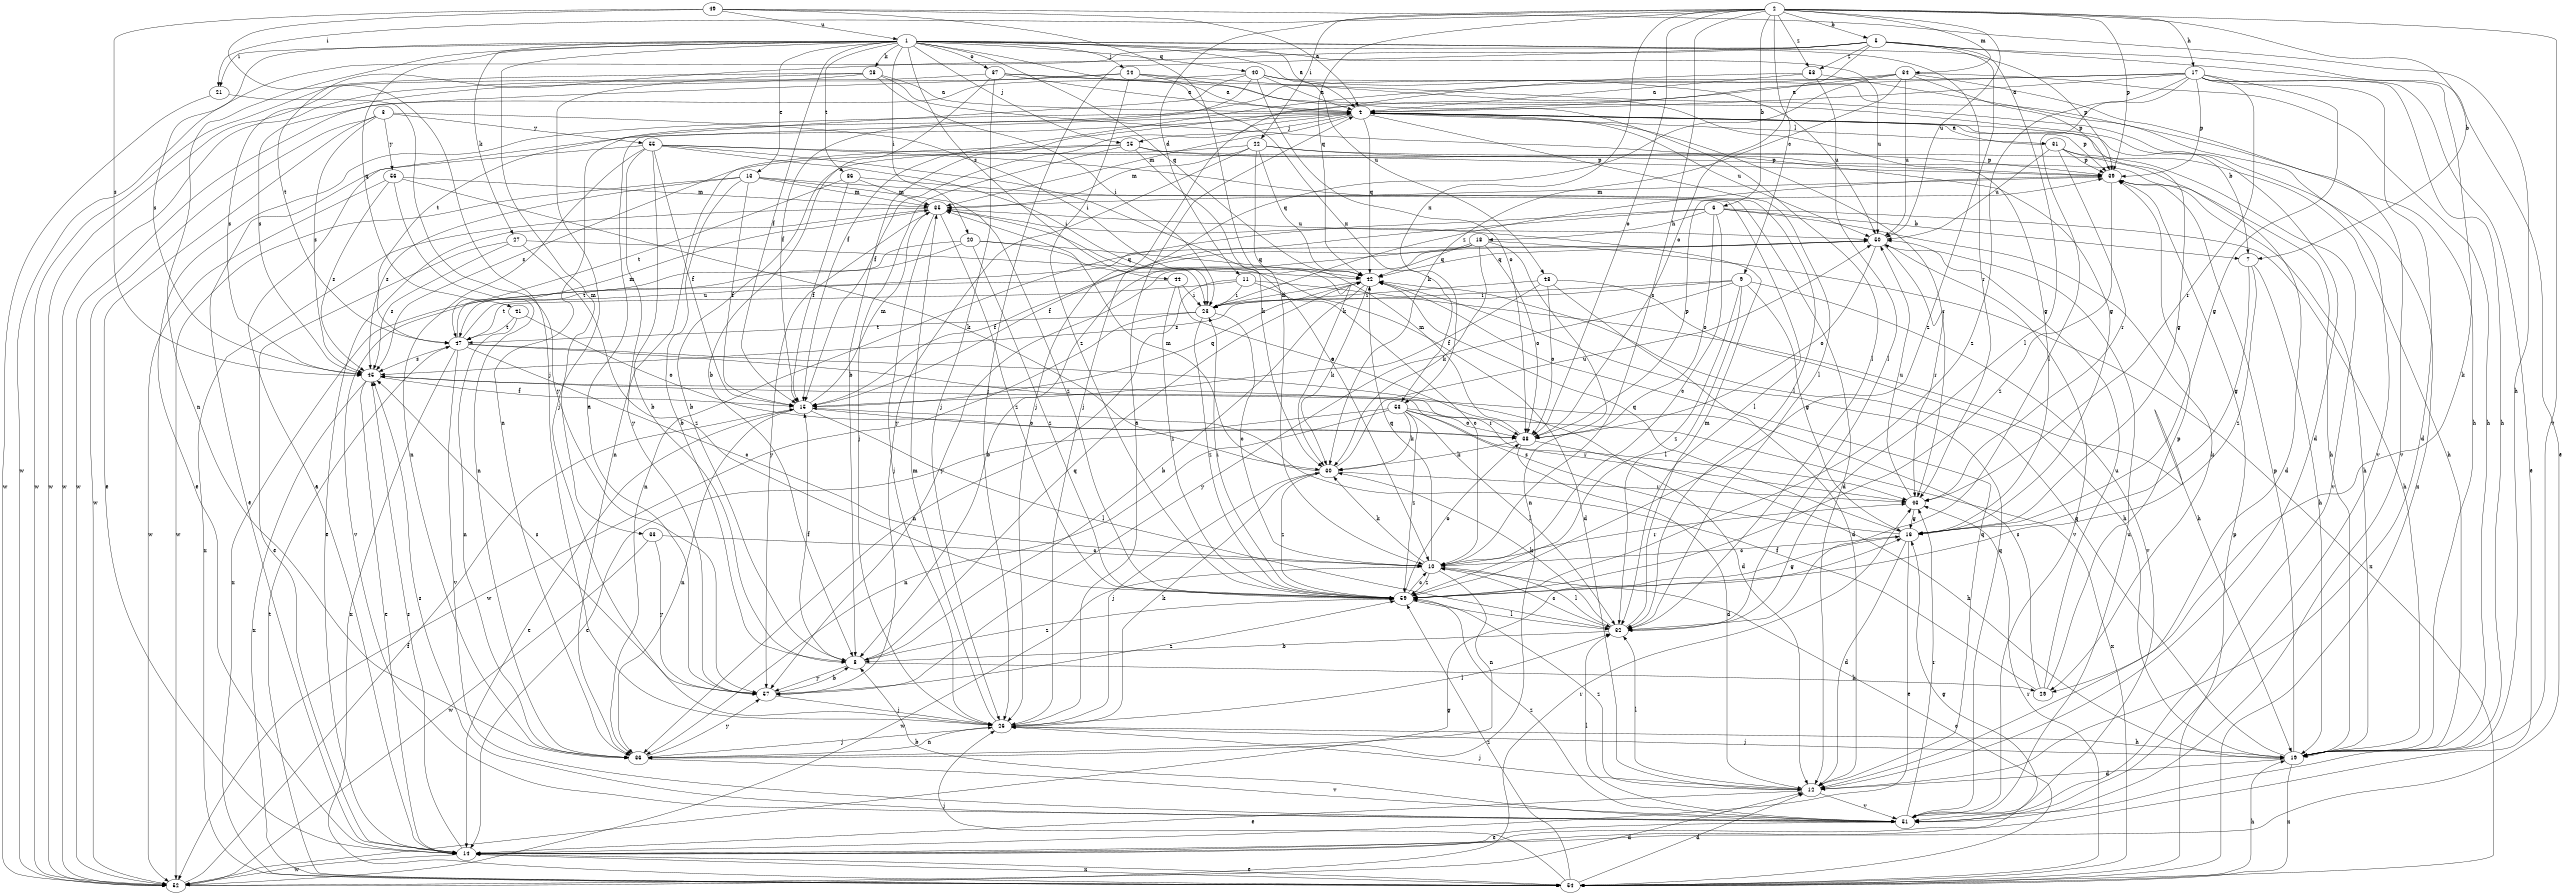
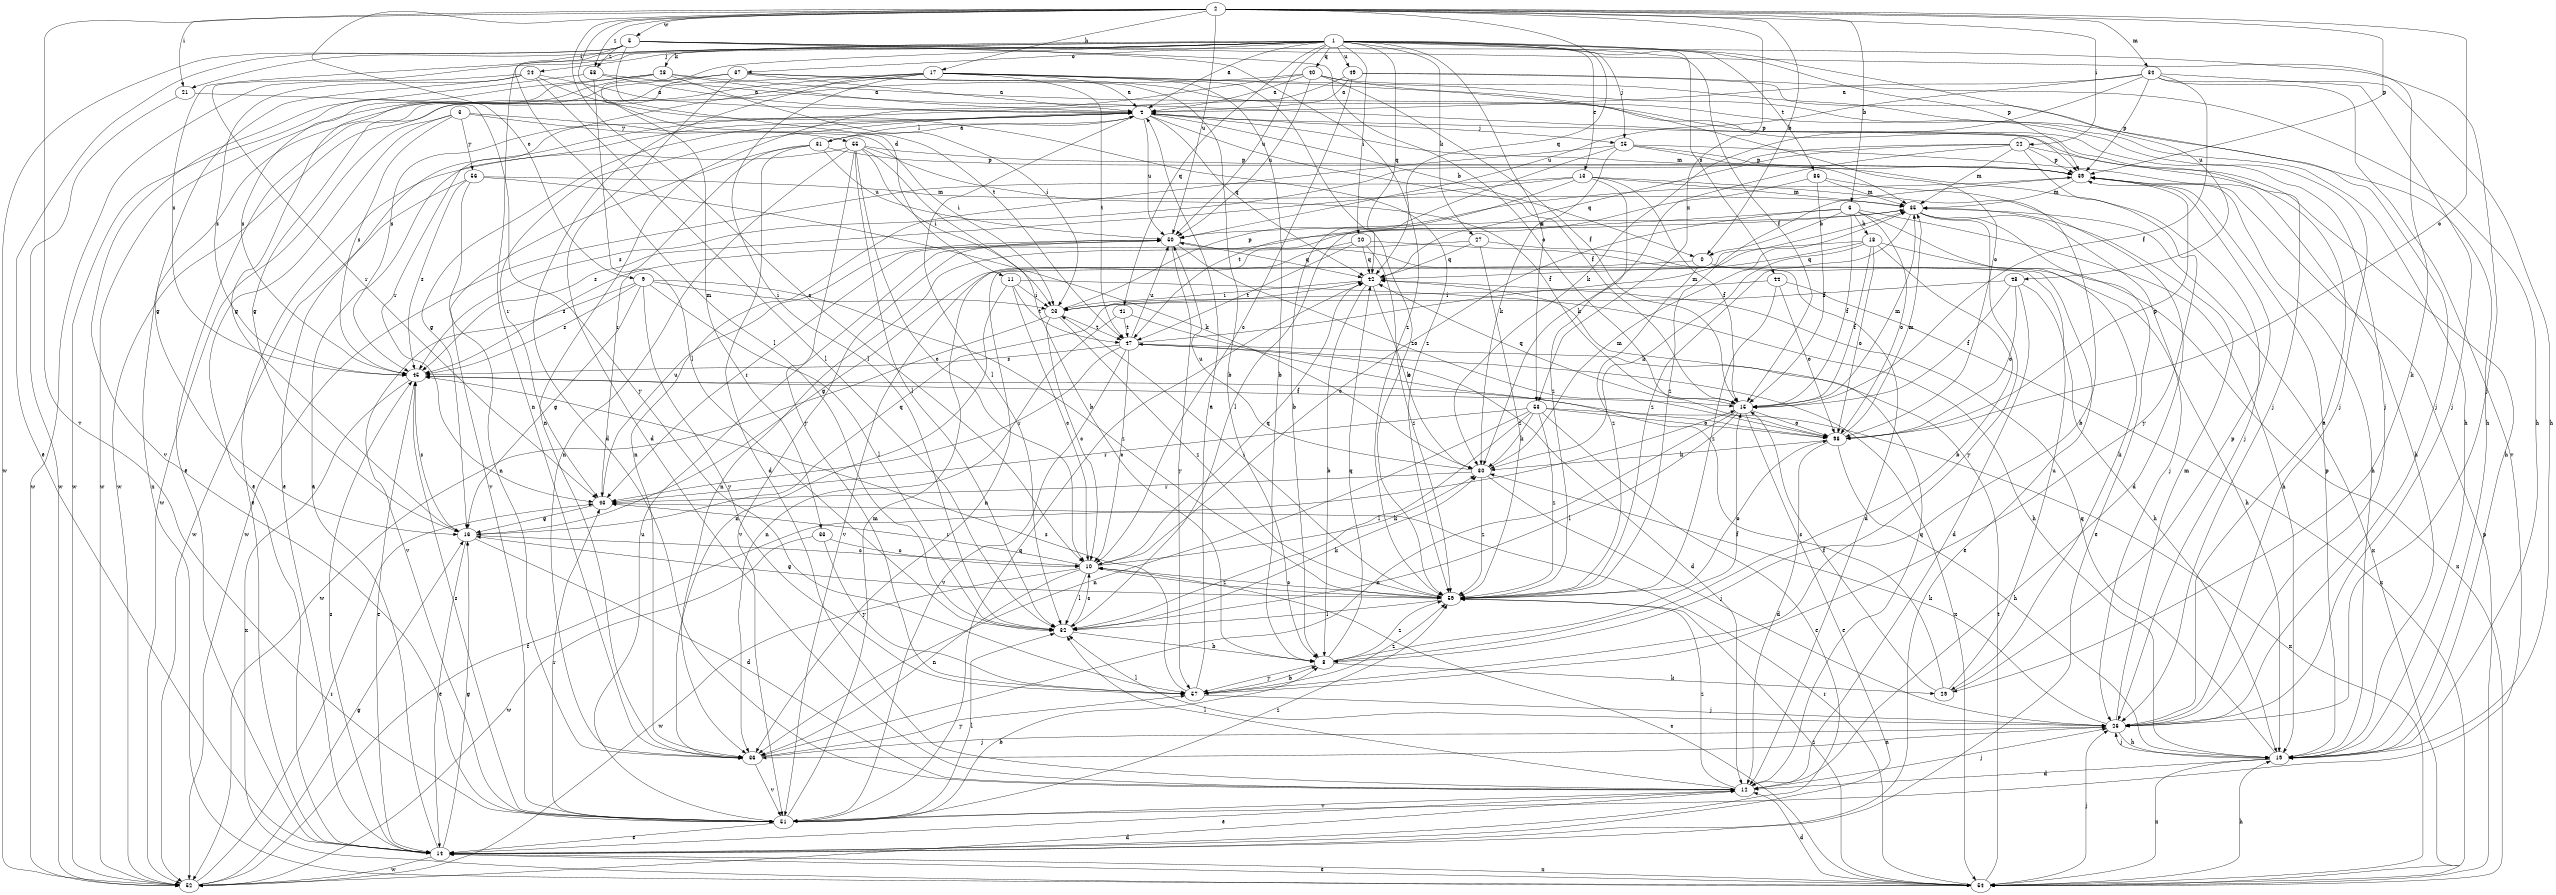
edge "49" -> "1": reversed
edge "2" -> "5": label "b" -> "w"
edge "4" -> "39": removed, label "p"
edge "23" -> "39": label "z" -> "p"
edge "32" -> "35": now "51" -> "35"
node "7": label "7" -> "0"
node "38": label "38" -> "98"
